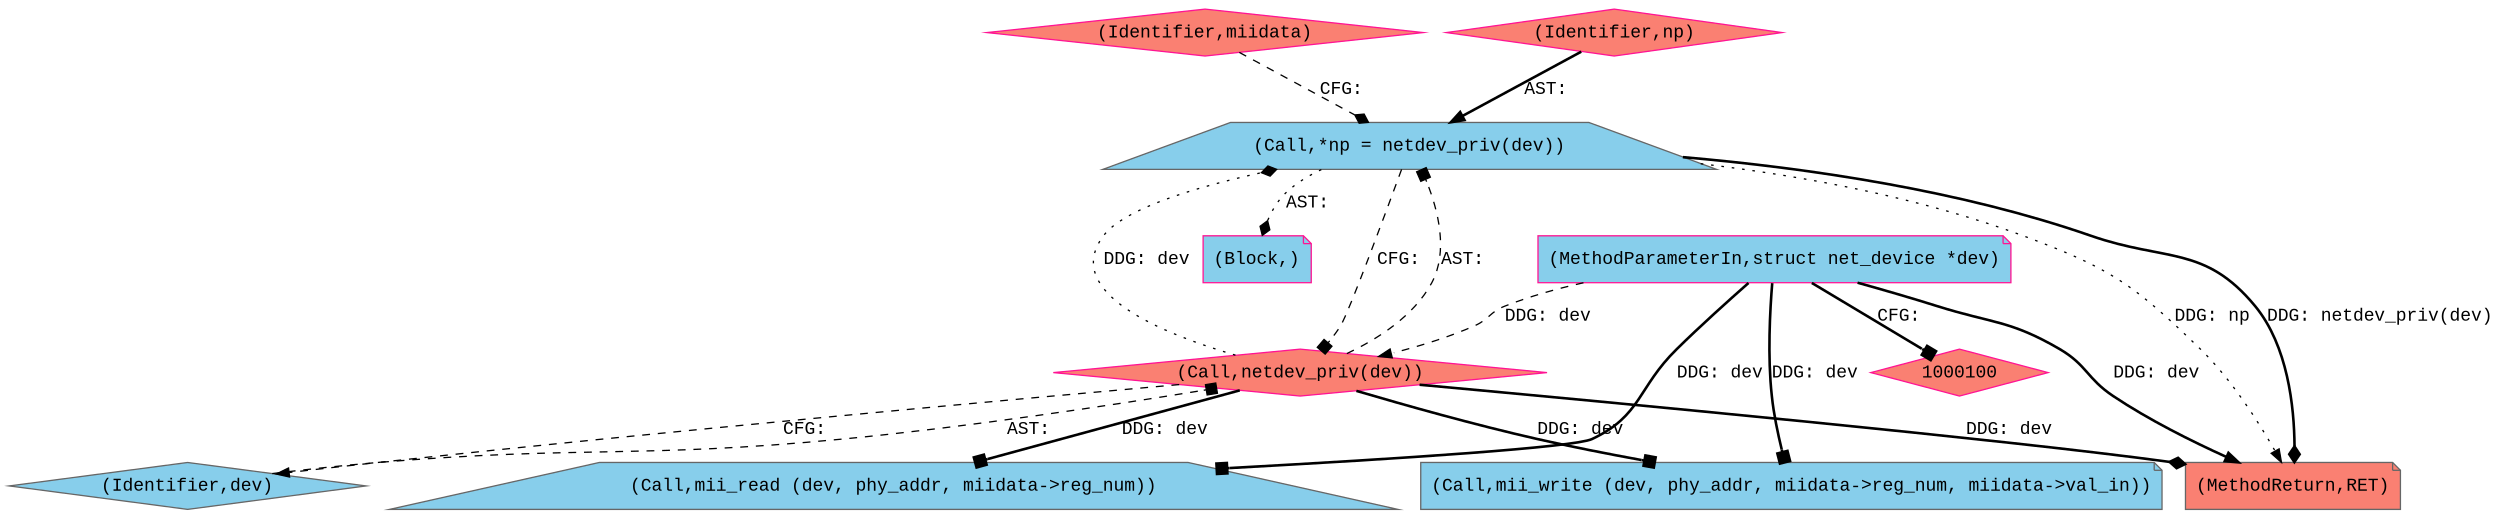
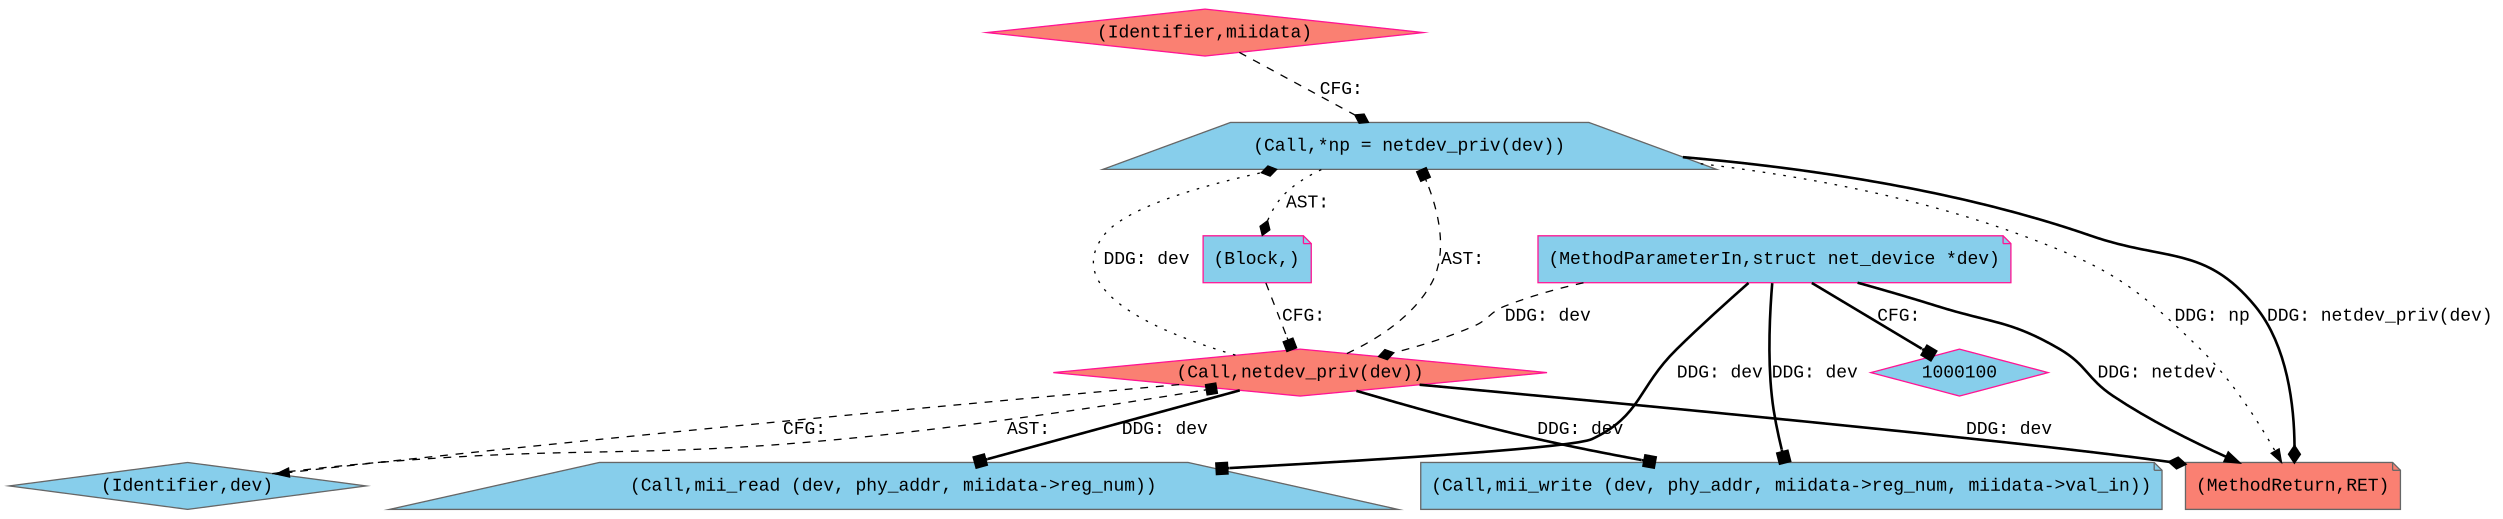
node "(Identifier,np)": removed
edge "(Call,*np = netdev_priv(dev))" -> "(Call,netdev_priv(dev))": now "(Block,)" -> "(Call,netdev_priv(dev))"
edge "(MethodParameterIn,struct net_device *dev)" -> "(Call,netdev_priv(dev))": arrowhead normal -> diamond
node "1000100": fillcolor salmon -> skyblue
edge "(MethodParameterIn,struct net_device *dev)" -> "(MethodReturn,RET)": label "DDG: dev" -> "DDG: netdev"
